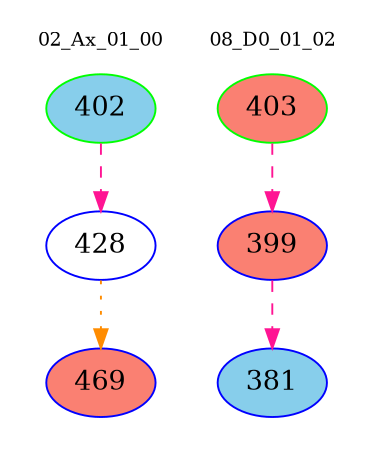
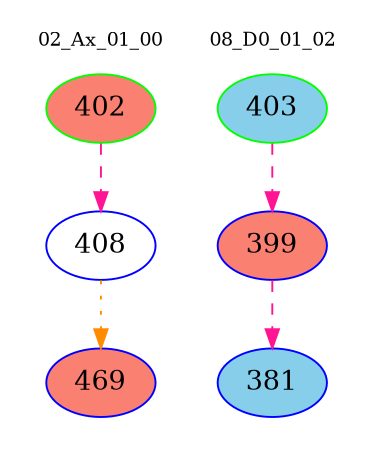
node "402": fillcolor skyblue -> salmon
node "403": fillcolor salmon -> skyblue
node "428": label "428" -> "408"
